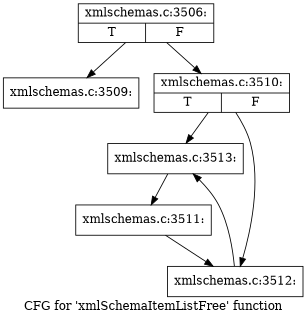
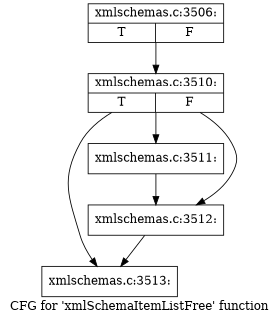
node "xmlschemas.c:3509:": removed
edge "xmlschemas.c:3513:" -> "xmlschemas.c:3511:": now "xmlschemas.c:3510:" -> "xmlschemas.c:3511:"
